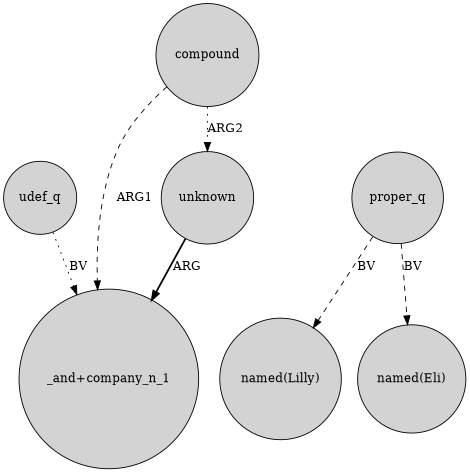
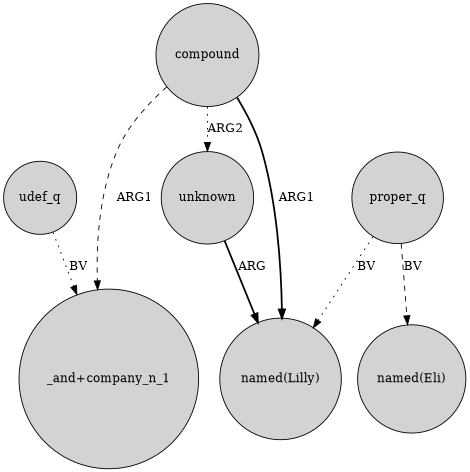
edge "compound" -> "named(Lilly)": added, label "ARG1"
edge "unknown" -> "_and+company_n_1": now "unknown" -> "named(Lilly)"
edge "proper_q" -> "named(Lilly)": style dashed -> dotted
